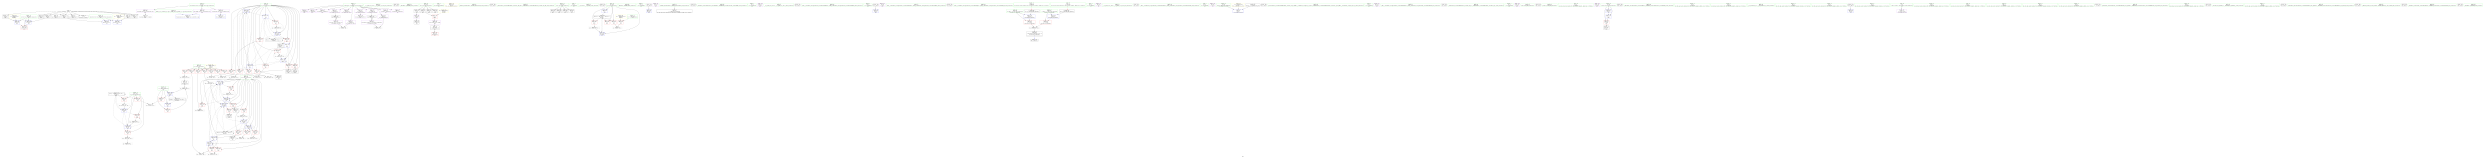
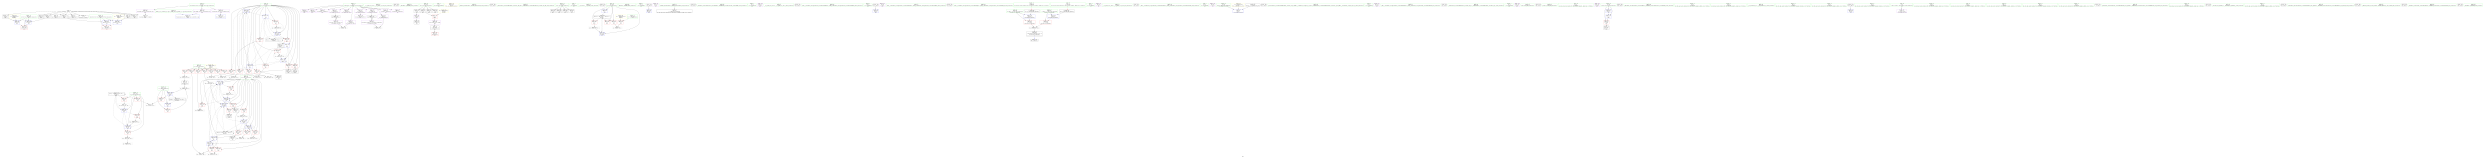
node "NodeID: 131": added
